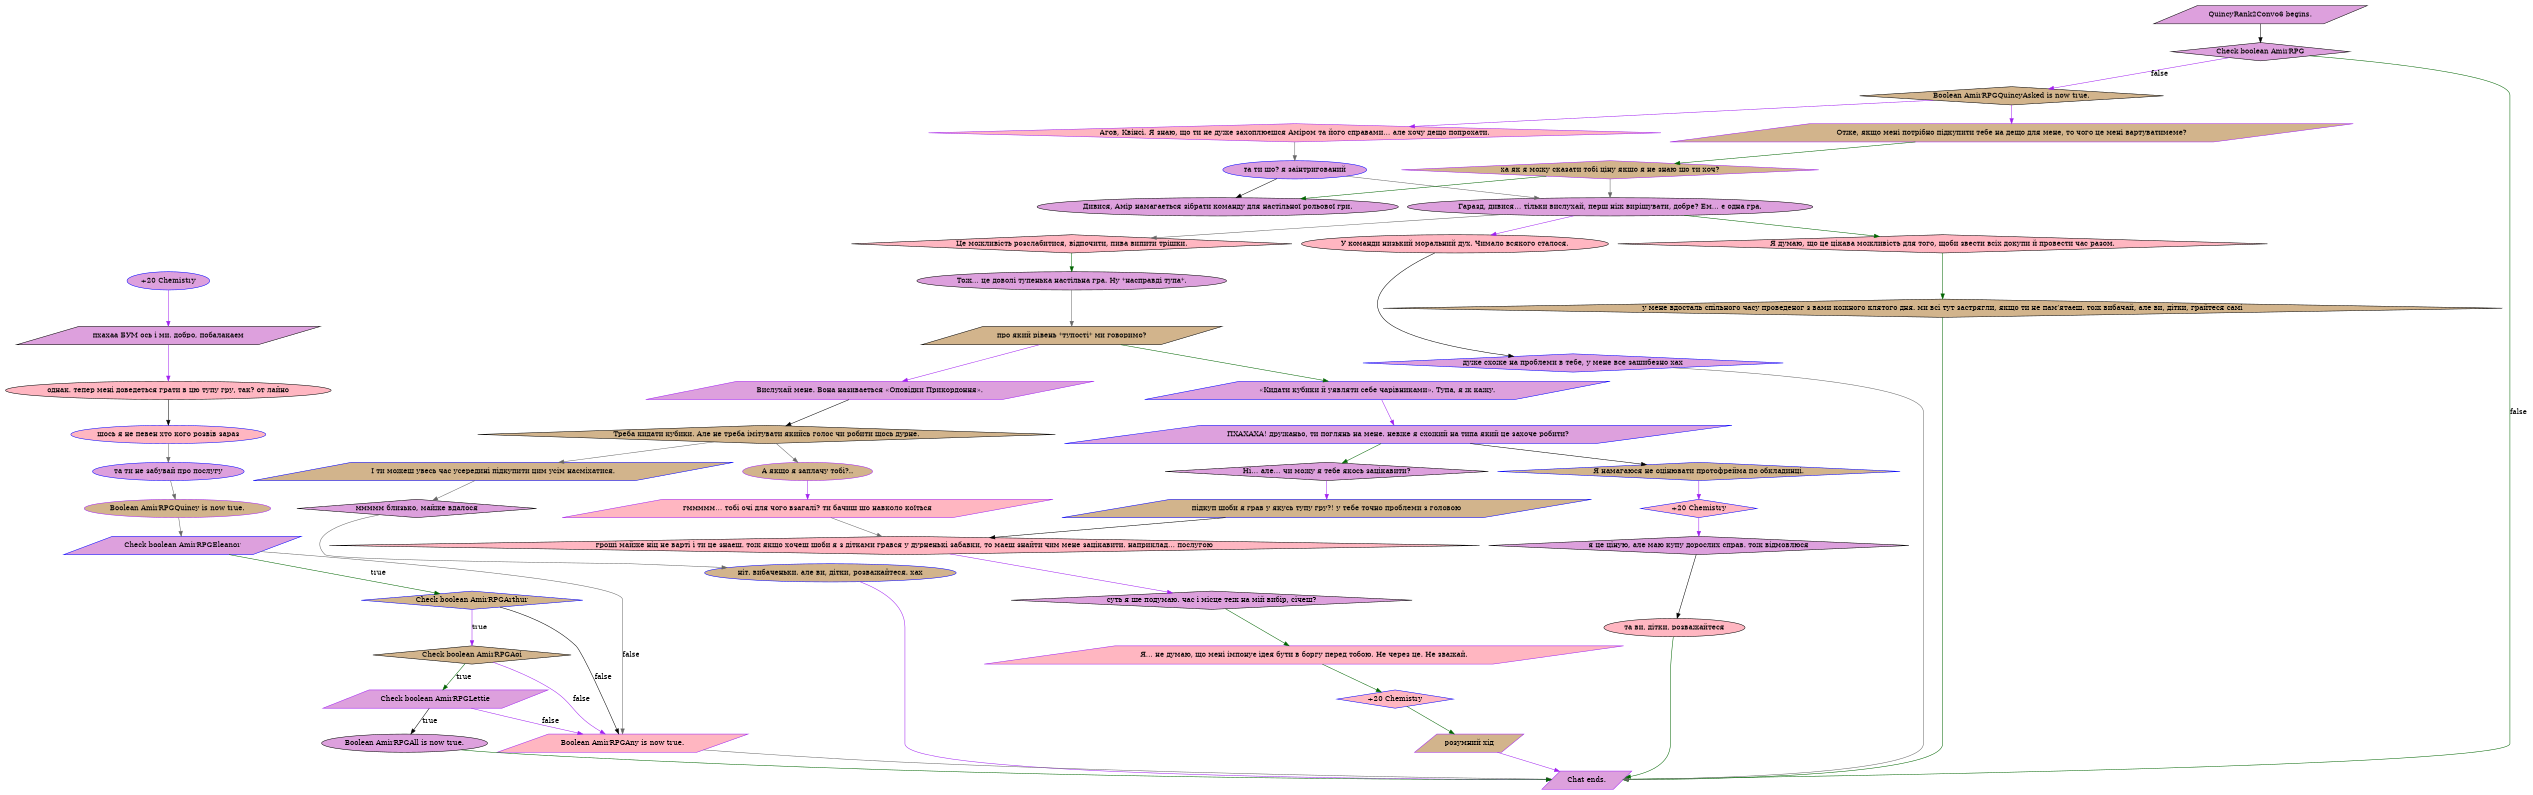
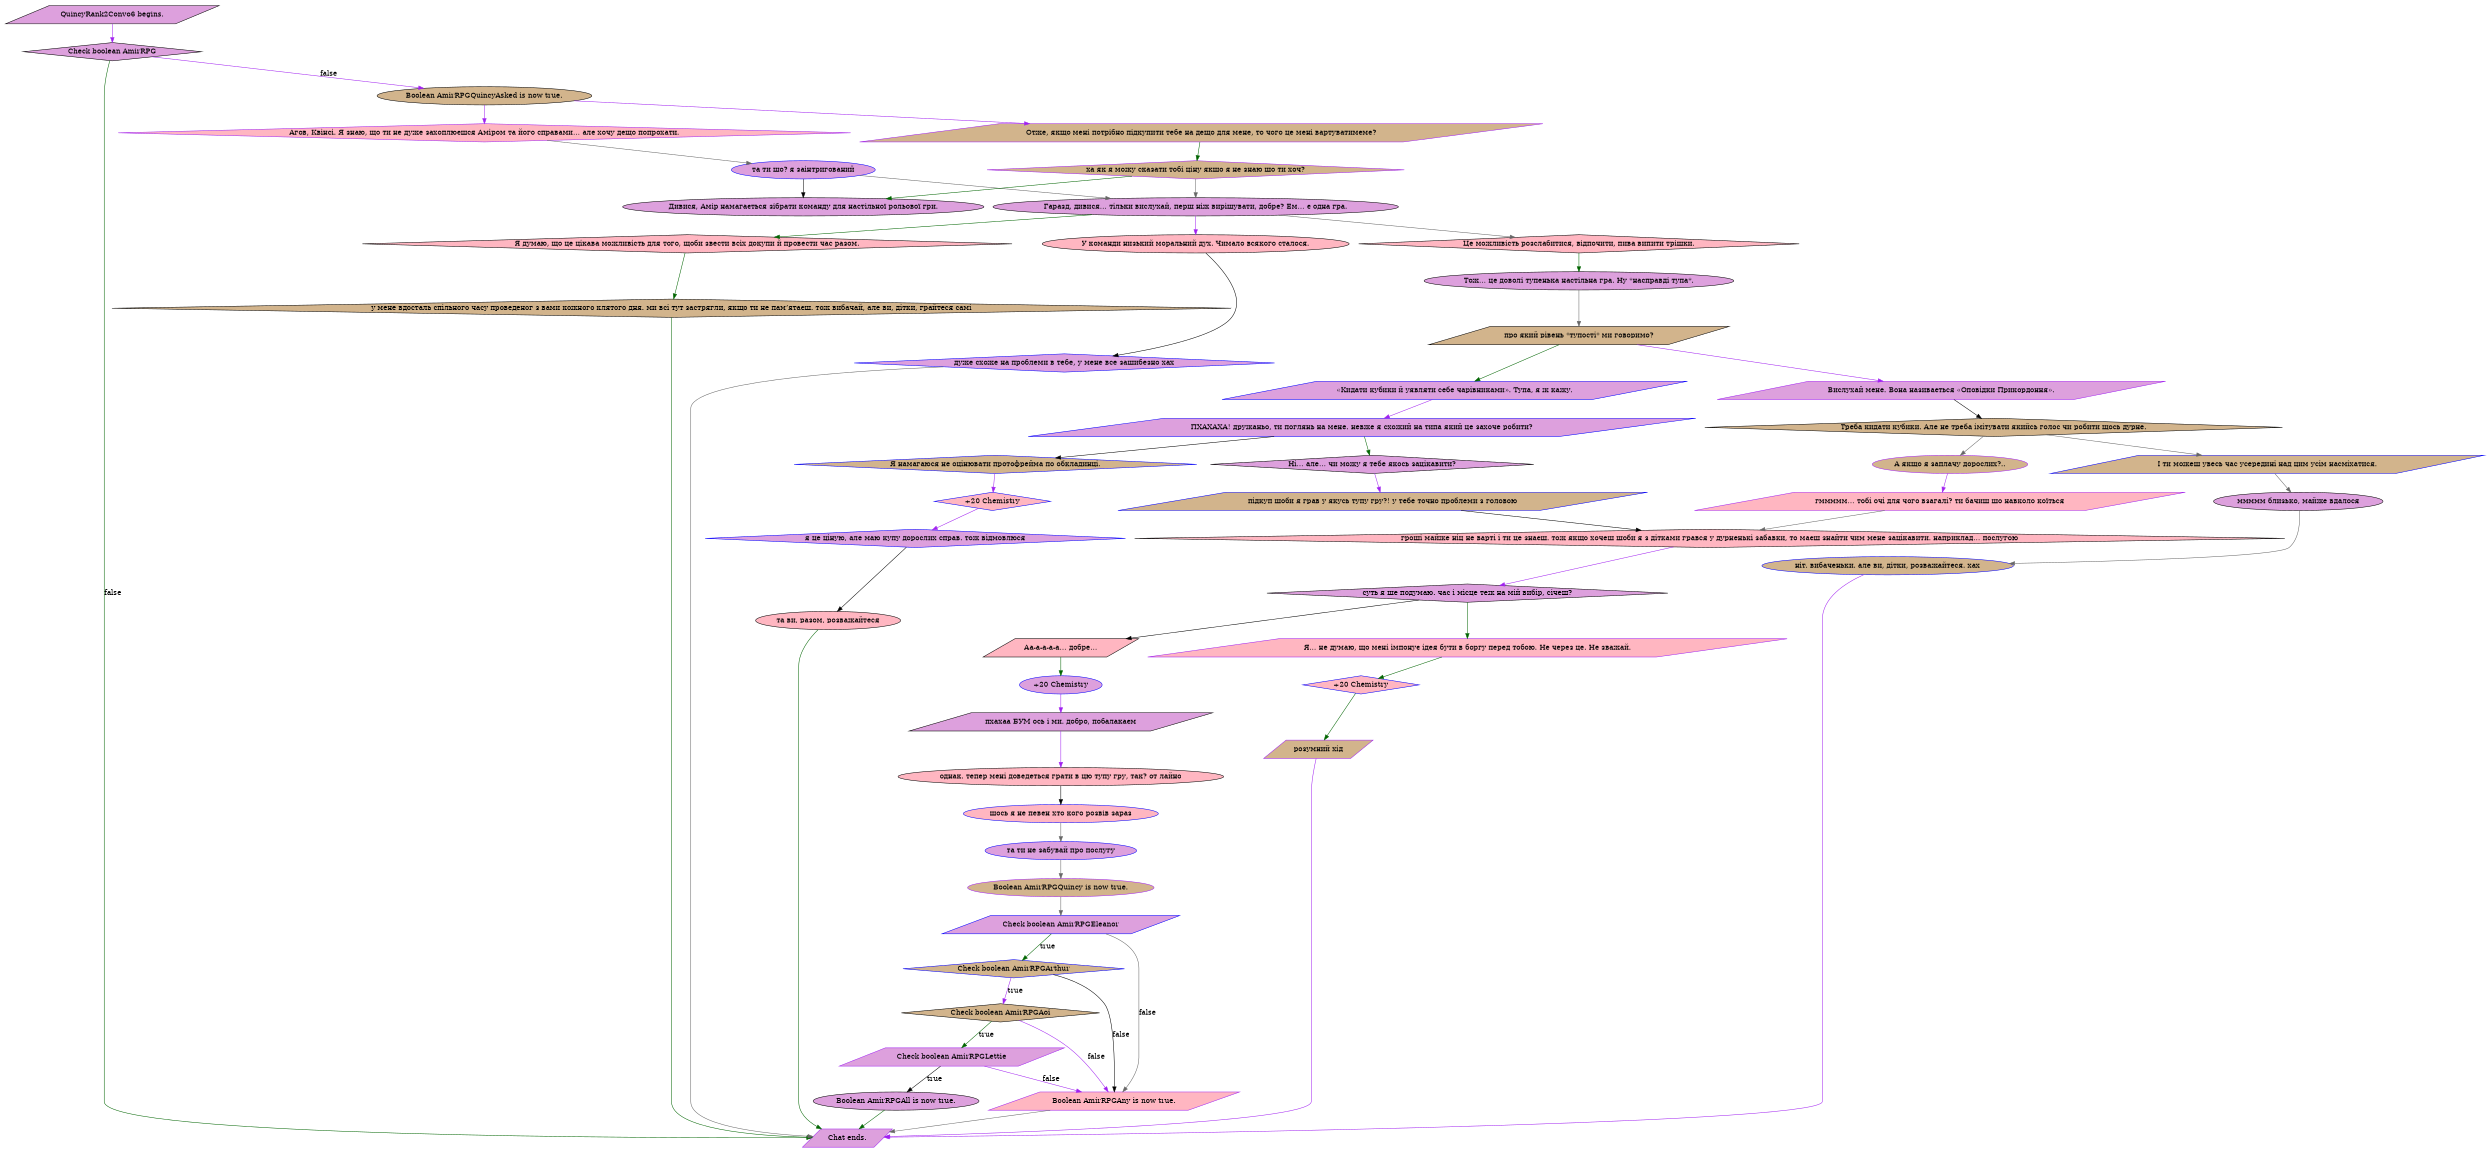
edge "QuincyRank2Convo6 begins." -> "Check boolean AmirRPG": color black -> purple
node "Boolean AmirRPGQuincyAsked is now true.": shape diamond -> ellipse
node "І ти можеш увесь час усередині підкупити цим усім насміхатися.": label "І ти можеш увесь час усередині підкупити цим усім насміхатися." -> "І ти можеш увесь час усередині над цим усім насміхатися."
node "А якщо я заплачу тобі?..": label "А якщо я заплачу тобі?.." -> "А якщо я заплачу дорослих?.."
node "ммммм близько, майже вдалося": shape diamond -> ellipse
node "я це ціную, але маю купу дорослих справ. тож відмовлюся": color black -> blue
node "та ви, дітки, розважайтеся": label "та ви, дітки, розважайтеся" -> "та ви, разом, розважайтеся"
node "Аа-а-а-а-а… добре…": added
